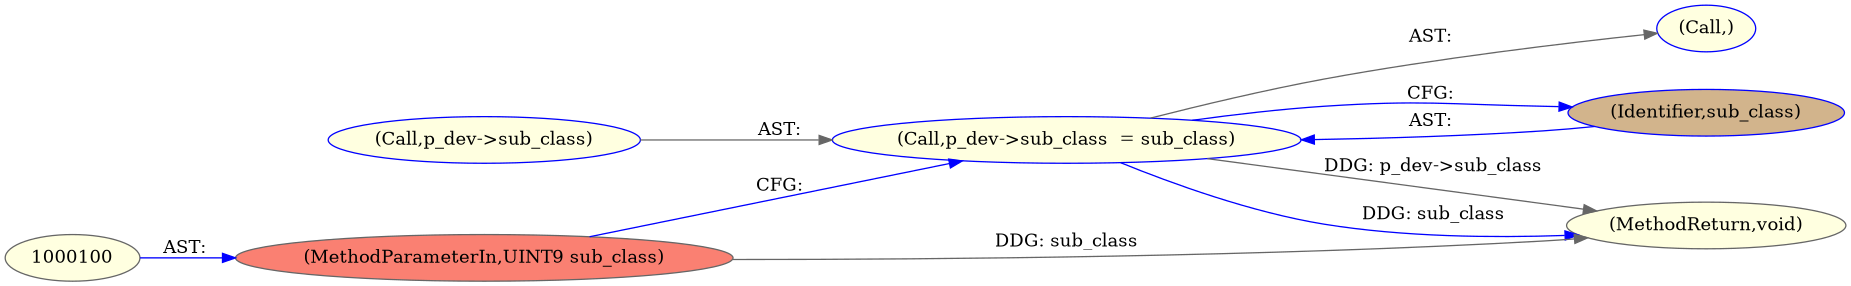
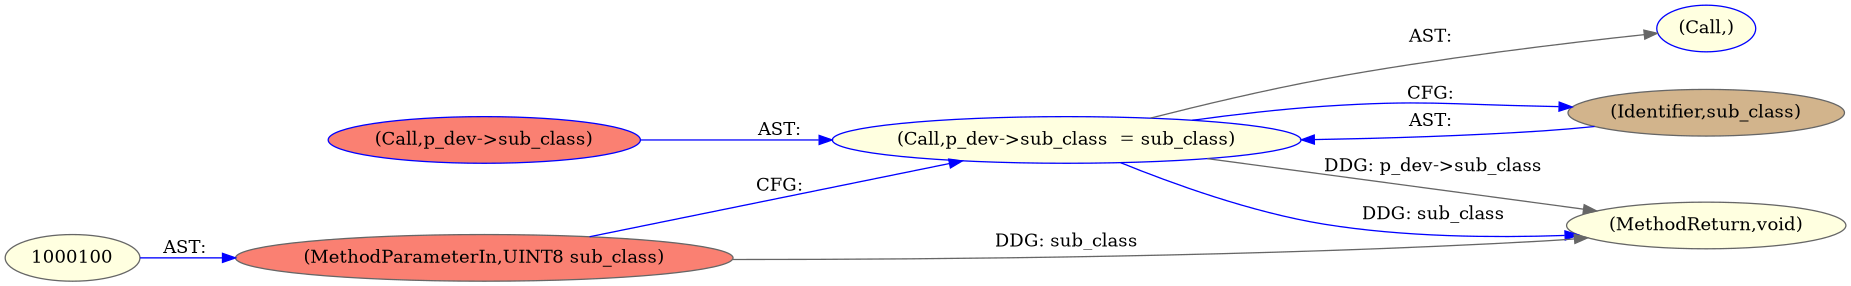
node "(Identifier,sub_class)": color blue -> gray40
node "(Call,p_dev->sub_class)": fillcolor lightyellow -> salmon
edge "(Call,p_dev->sub_class)" -> "(Call,p_dev->sub_class  = sub_class)": color gray40 -> blue
node "(MethodParameterIn,UINT9 sub_class)": label "(MethodParameterIn,UINT9 sub_class)" -> "(MethodParameterIn,UINT8 sub_class)"
